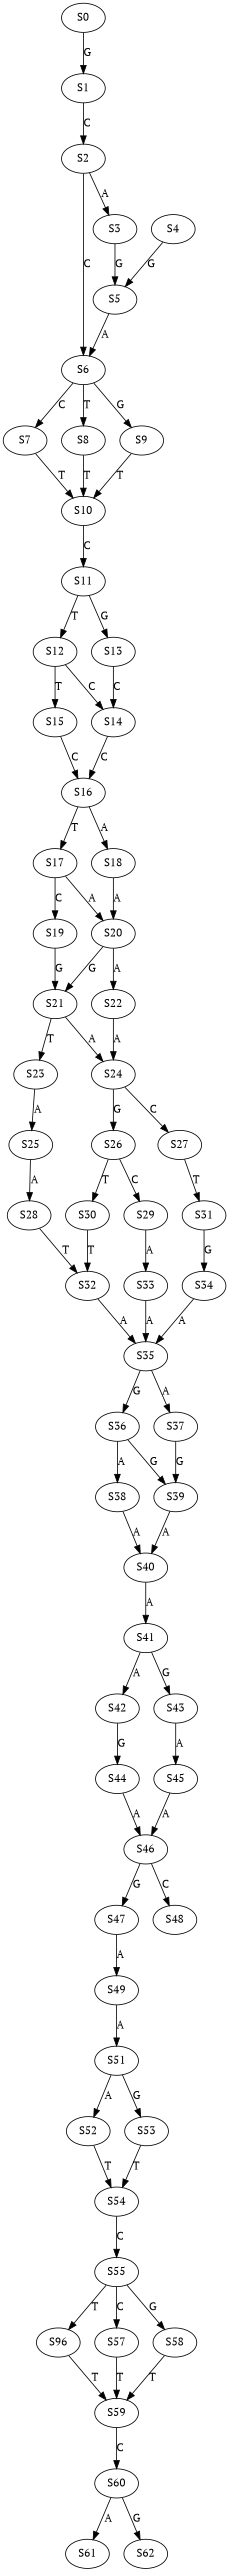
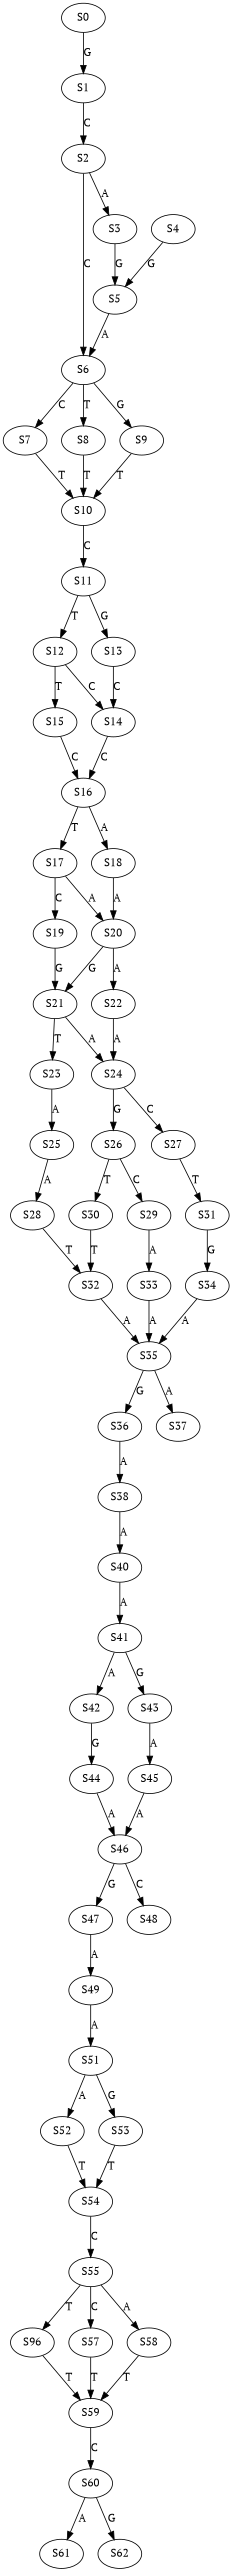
node "S39": removed
edge "S55" -> "S58": label "G" -> "A"
